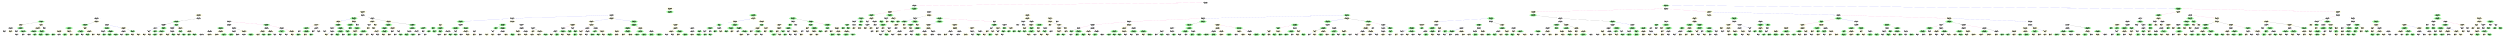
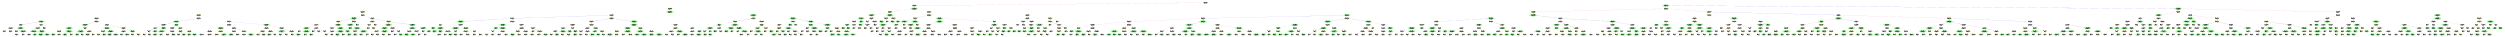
node "X[15] <= -0.0291 gini = 0.345679012346 samples = 18": fillcolor lightyellow -> palegreen
